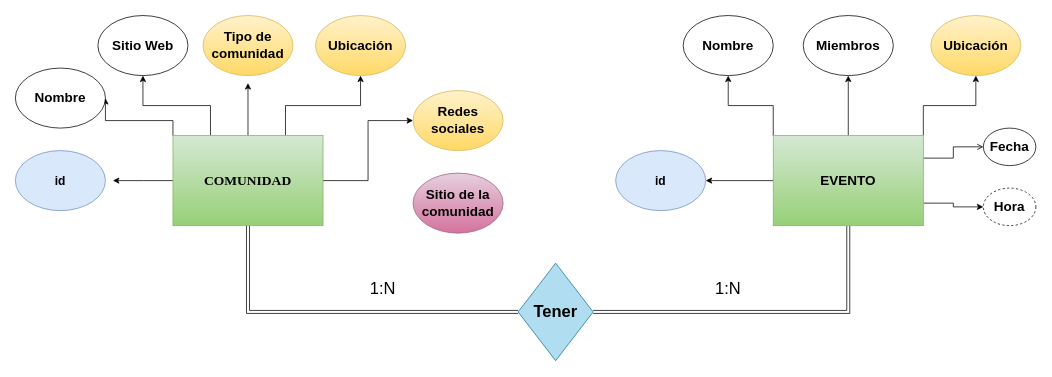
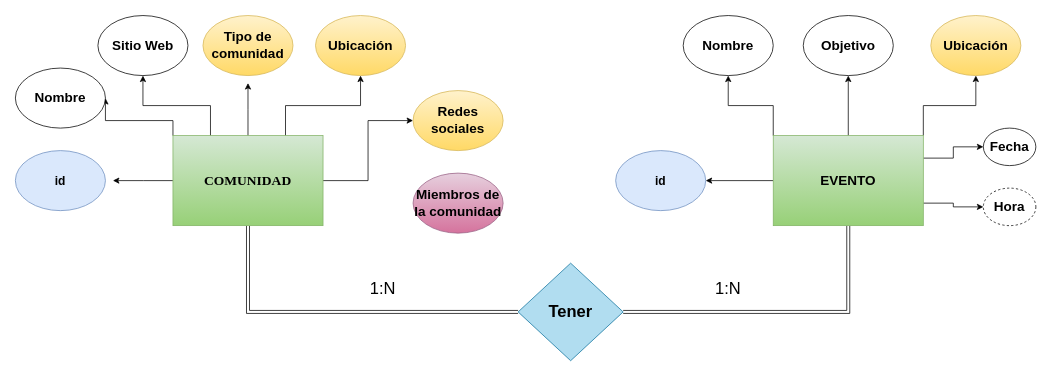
node "Miembros": label "Miembros" -> "Objetivo"
edge "EVENTO" -> "Fecha": arrowhead open -> classic
node "Sitio de la comunidad": label "Sitio de la comunidad" -> "Miembros de la comunidad"
node "Tener": size 75x98 -> 105x98
